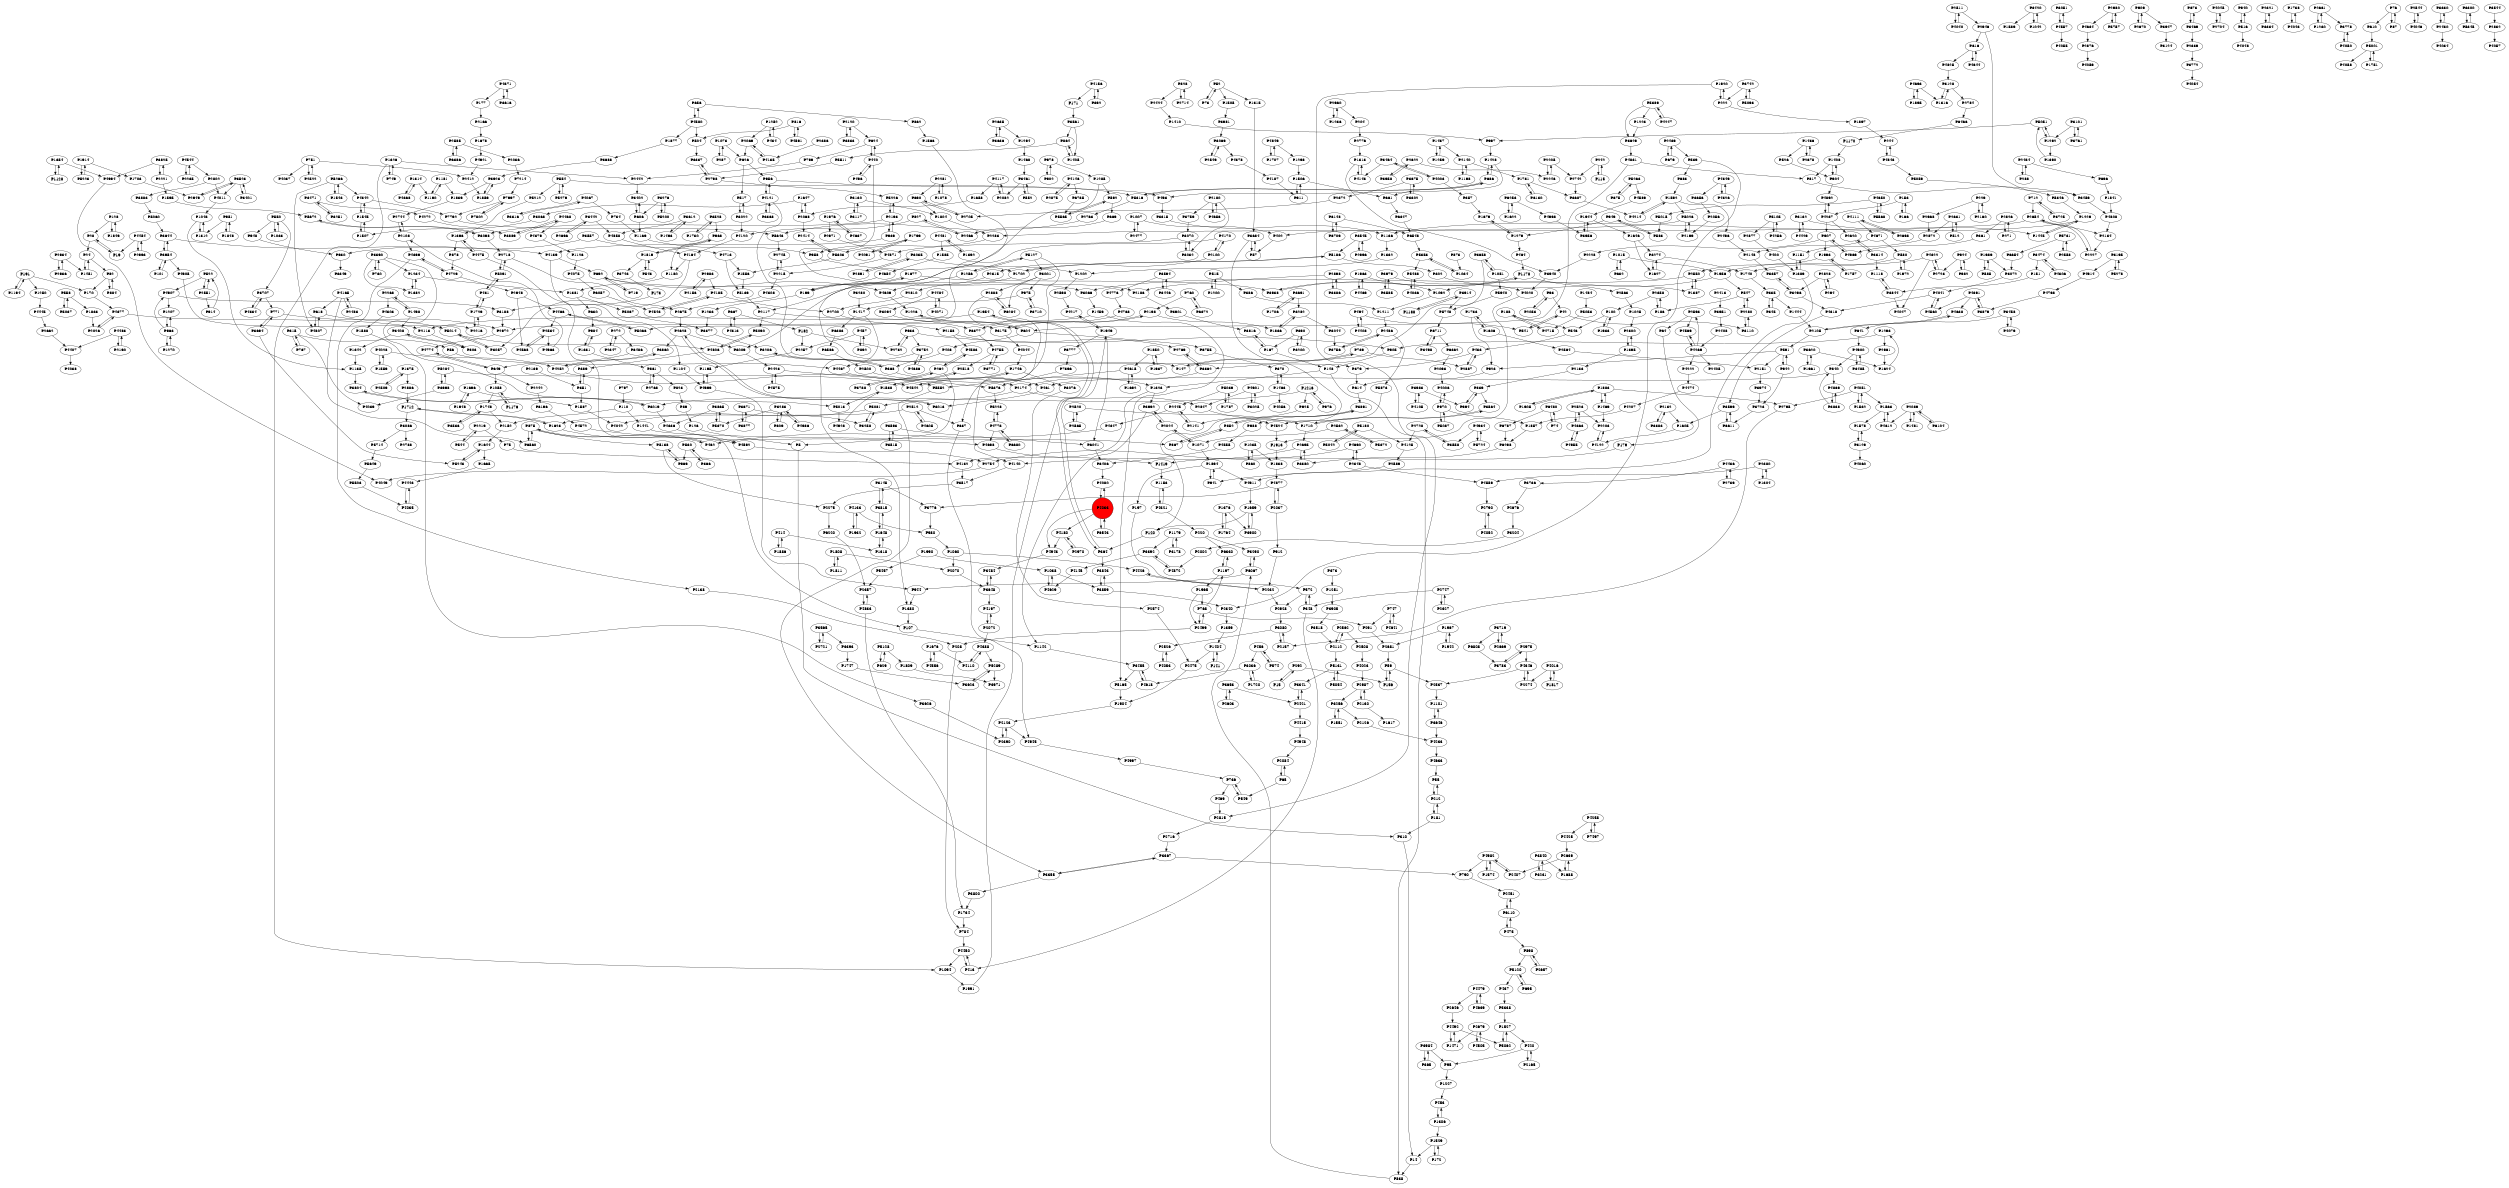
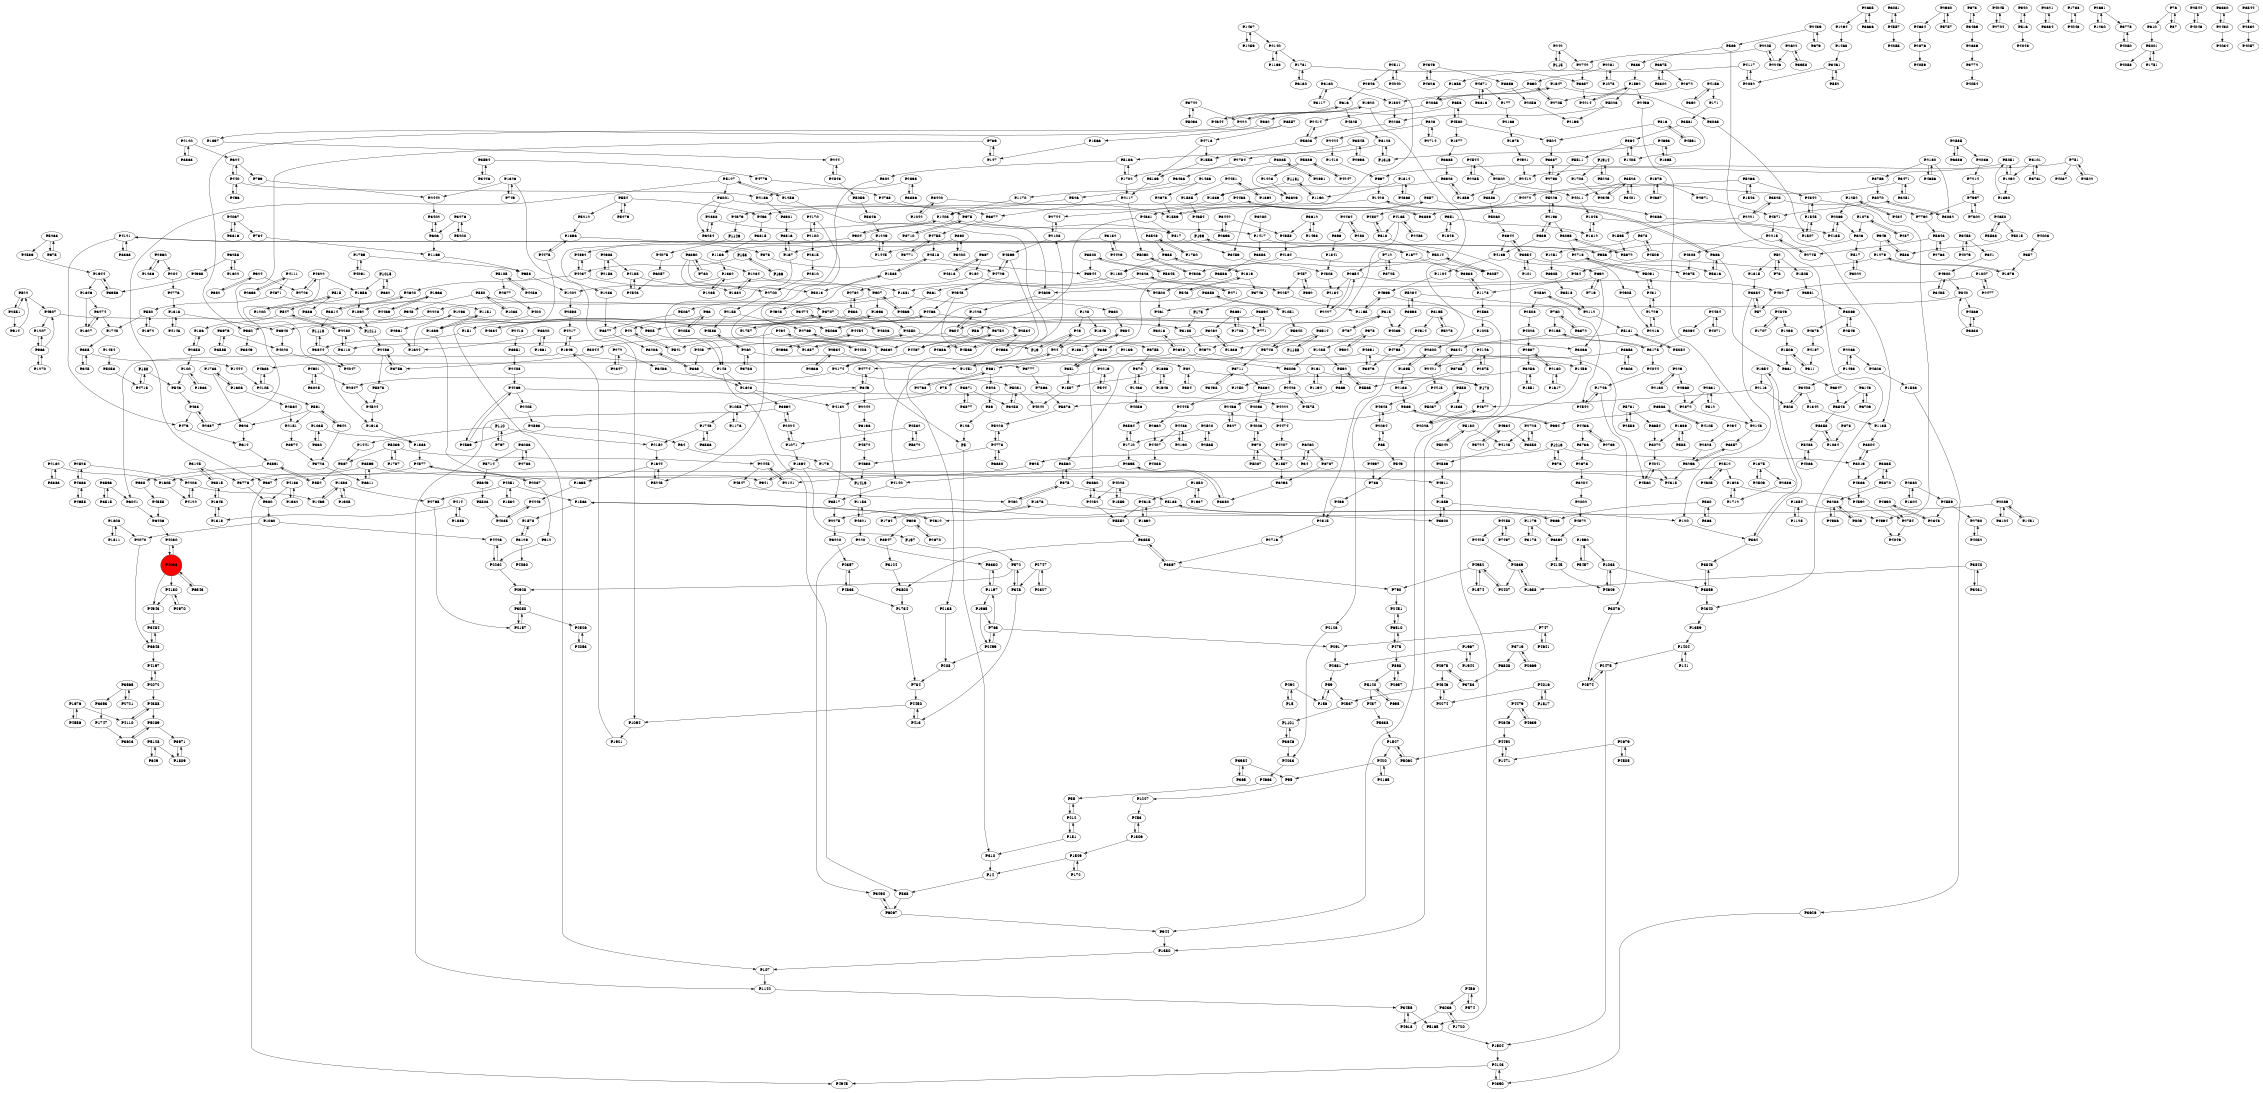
edge "P2678" -> "P1436": now "P2678" -> "P1589"
node "P3464": removed
edge "P526" -> "P904": now "P526" -> "P1408"
node "P857": added
edge "P5316" -> "P2763": now "P5643" -> "P2763"
edge "P1849" -> "P128": now "P1849" -> "P24"
edge "P2199" -> "P5026": removed
node "P4120": removed
node "P4509": added
node "P3944": added
edge "P2828" -> "P294": removed
node "P1235": added
edge "P4377" -> "P2113": reversed
edge "P2675" -> "P2628": removed
edge "P1459" -> "P2972": reversed
edge "P4269" -> "P2593": now "P2405" -> "P2593"
edge "P4318" -> "P3599": reversed
node "P379": label "P379" -> "P479"
edge "P1617" -> "P2130": added
edge "P1712" -> "P3086": now "P2788" -> "P3086"
edge "P1469" -> "P2203": reversed
edge "P3283" -> "P5370": reversed
edge "P2084" -> "P4948": added
node "P74": label "P74" -> "P34"
edge "P110" -> "P797": added
edge "P852" -> "P867": now "P5039" -> "P867"
edge "P2348" -> "P4559": reversed
edge "P3392" -> "P4872": removed
edge "P3124" -> "P3800": added
edge "P5457" -> "P2357": now "P5457" -> "P1990"
edge "P2475" -> "P2574": added
edge "P3971" -> "P1809": added
edge "P4945" -> "P4997": removed
edge "P736" -> "P549": removed
node "P6110": label "P6110" -> "P6510"
node "P1991": label "P1991" -> "P1921"
